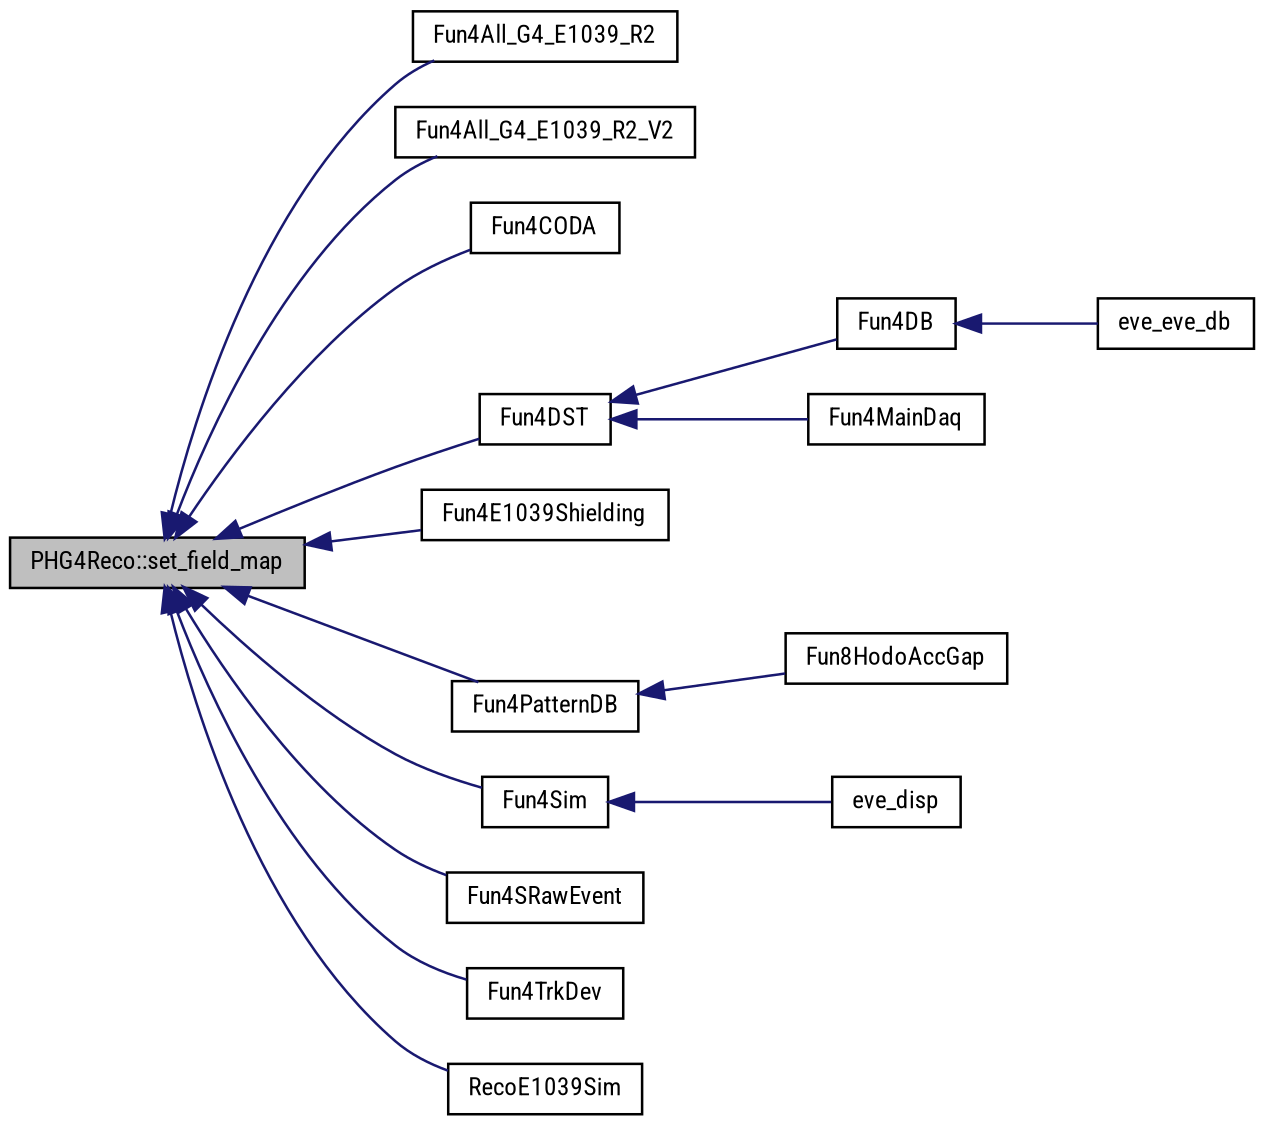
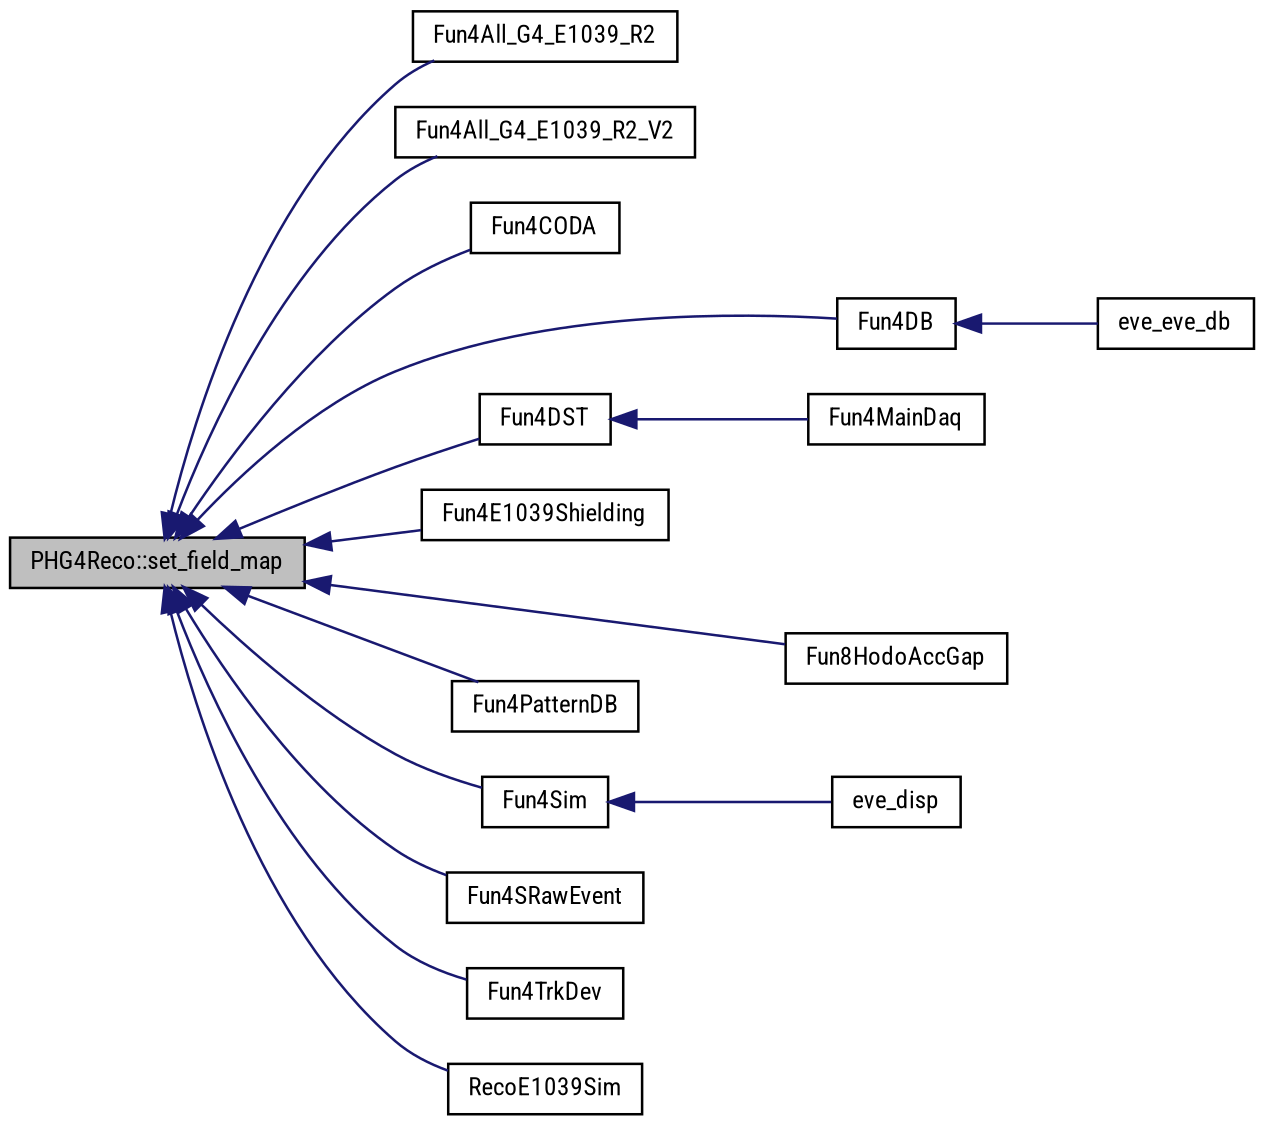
edge "Fun4DB" -> "Fun4DST": now "Fun4DB" -> "PHG4Reco::set_field_map"
edge "Fun8HodoAccGap" -> "Fun4PatternDB": now "Fun8HodoAccGap" -> "PHG4Reco::set_field_map"
